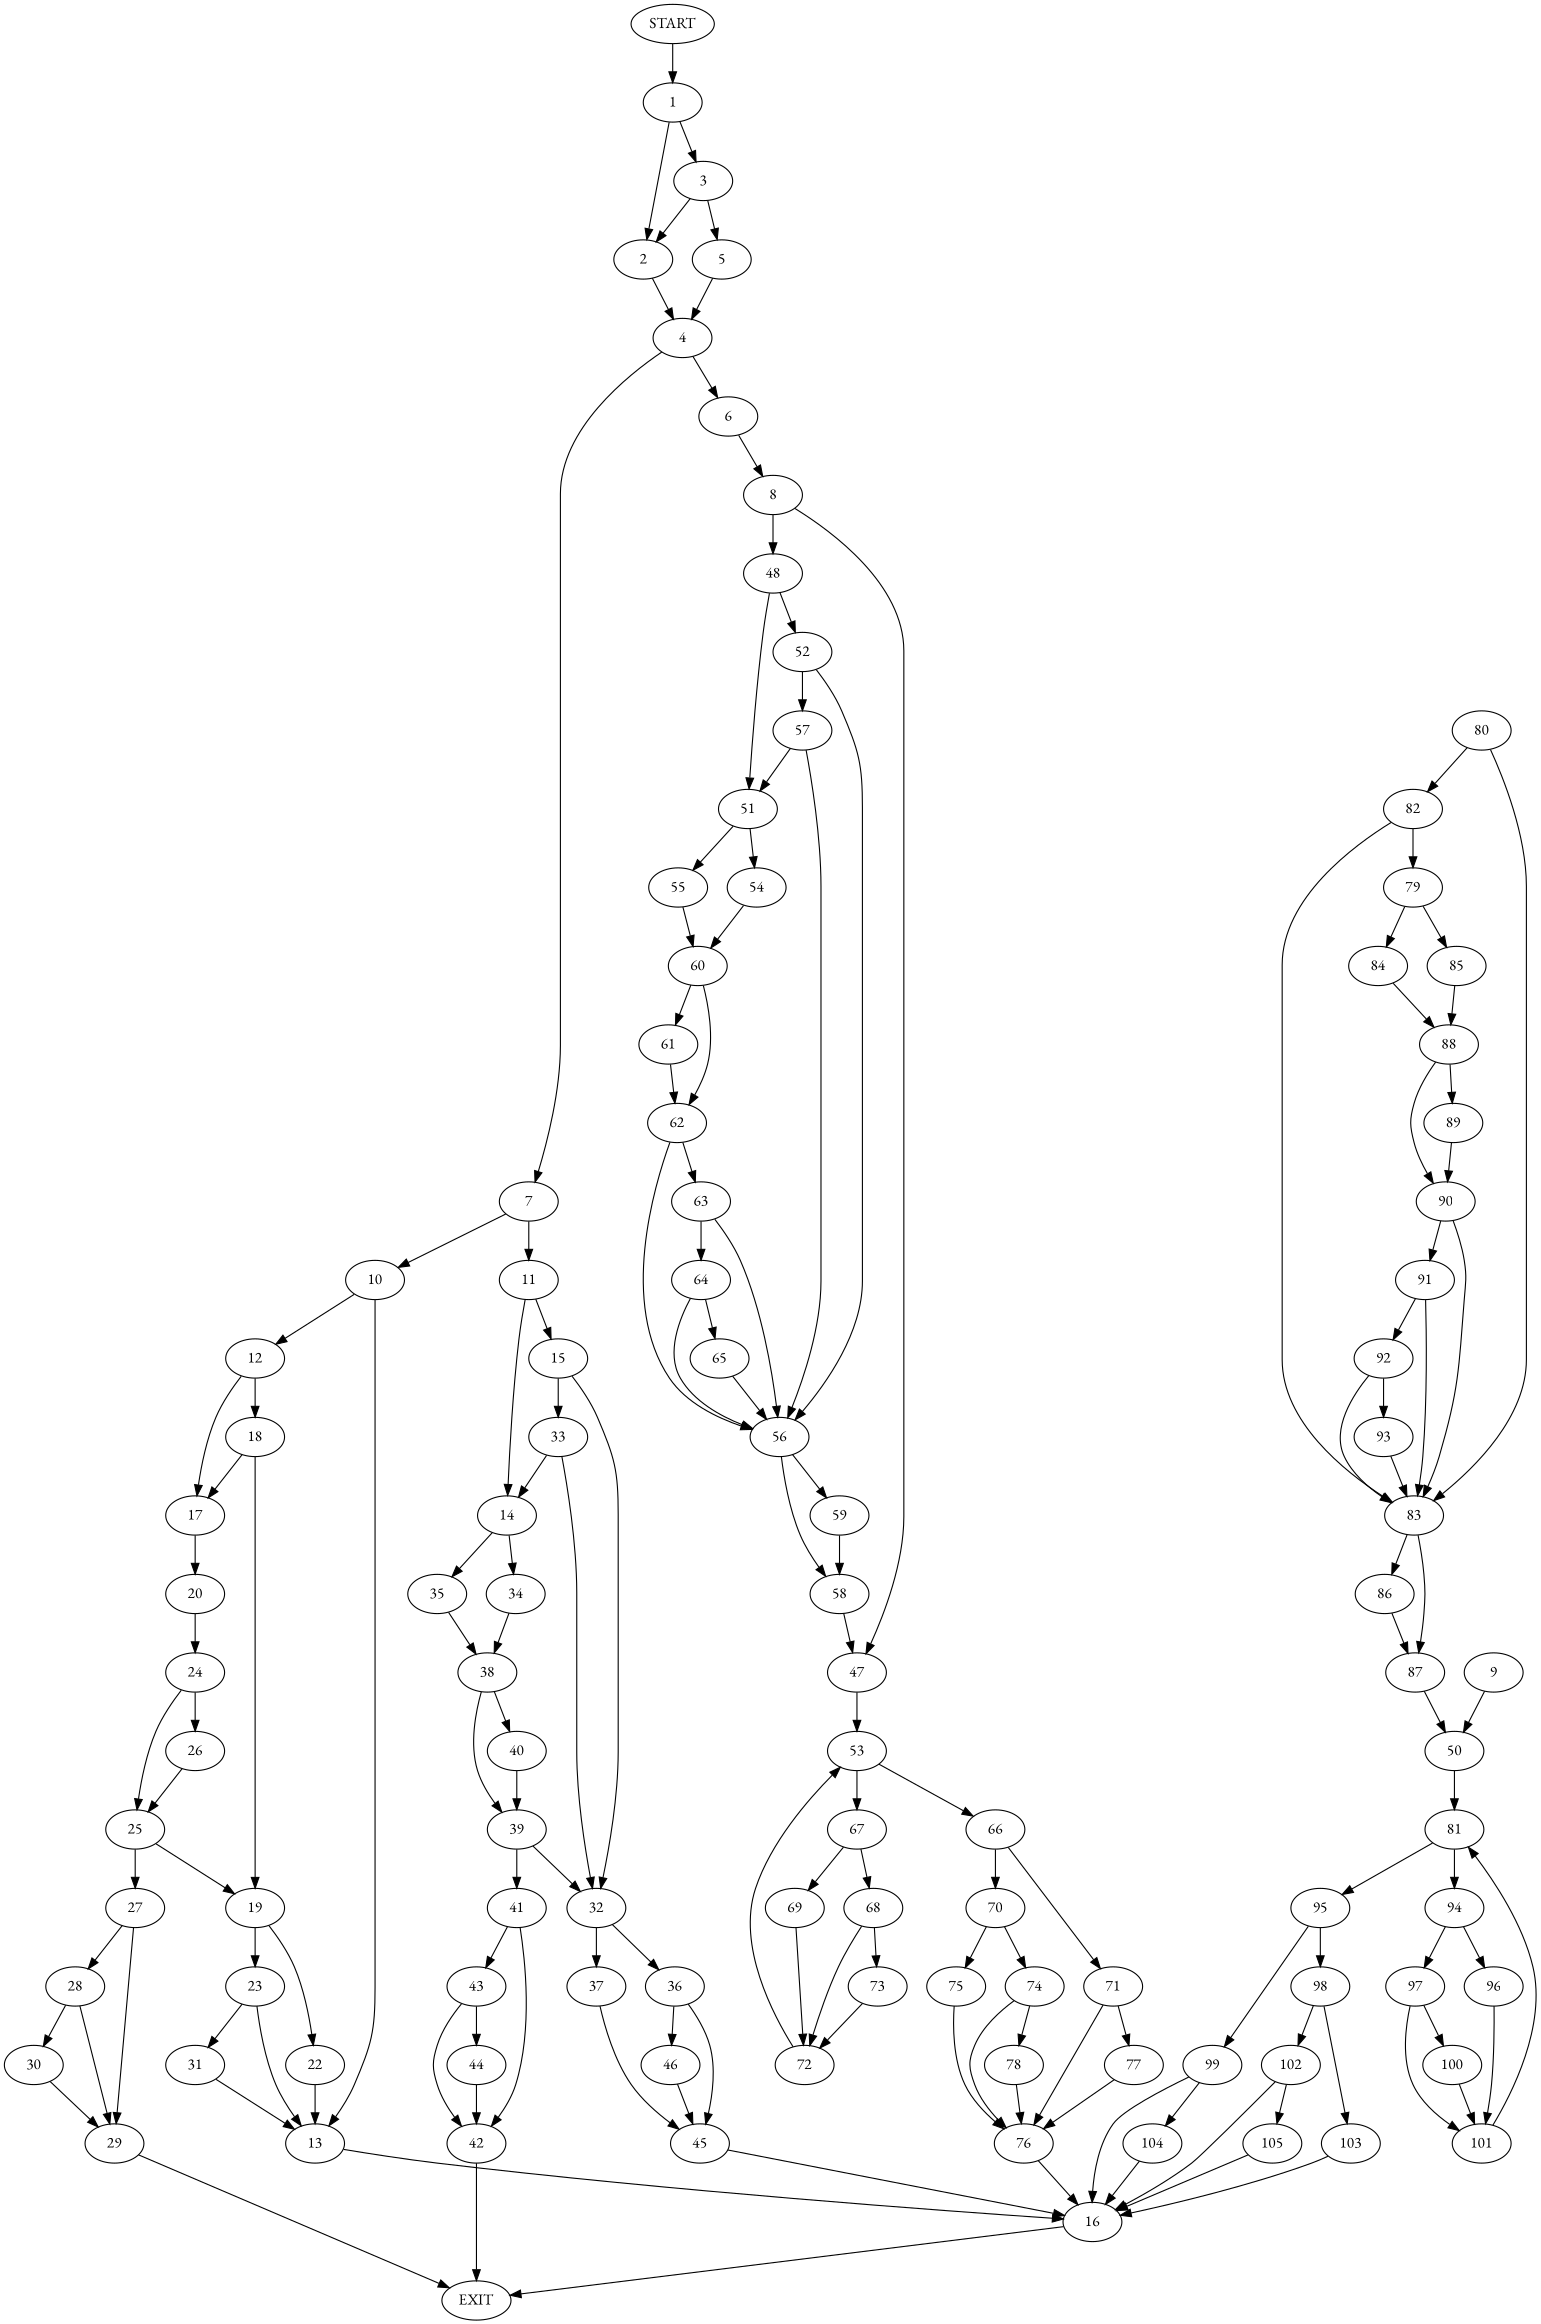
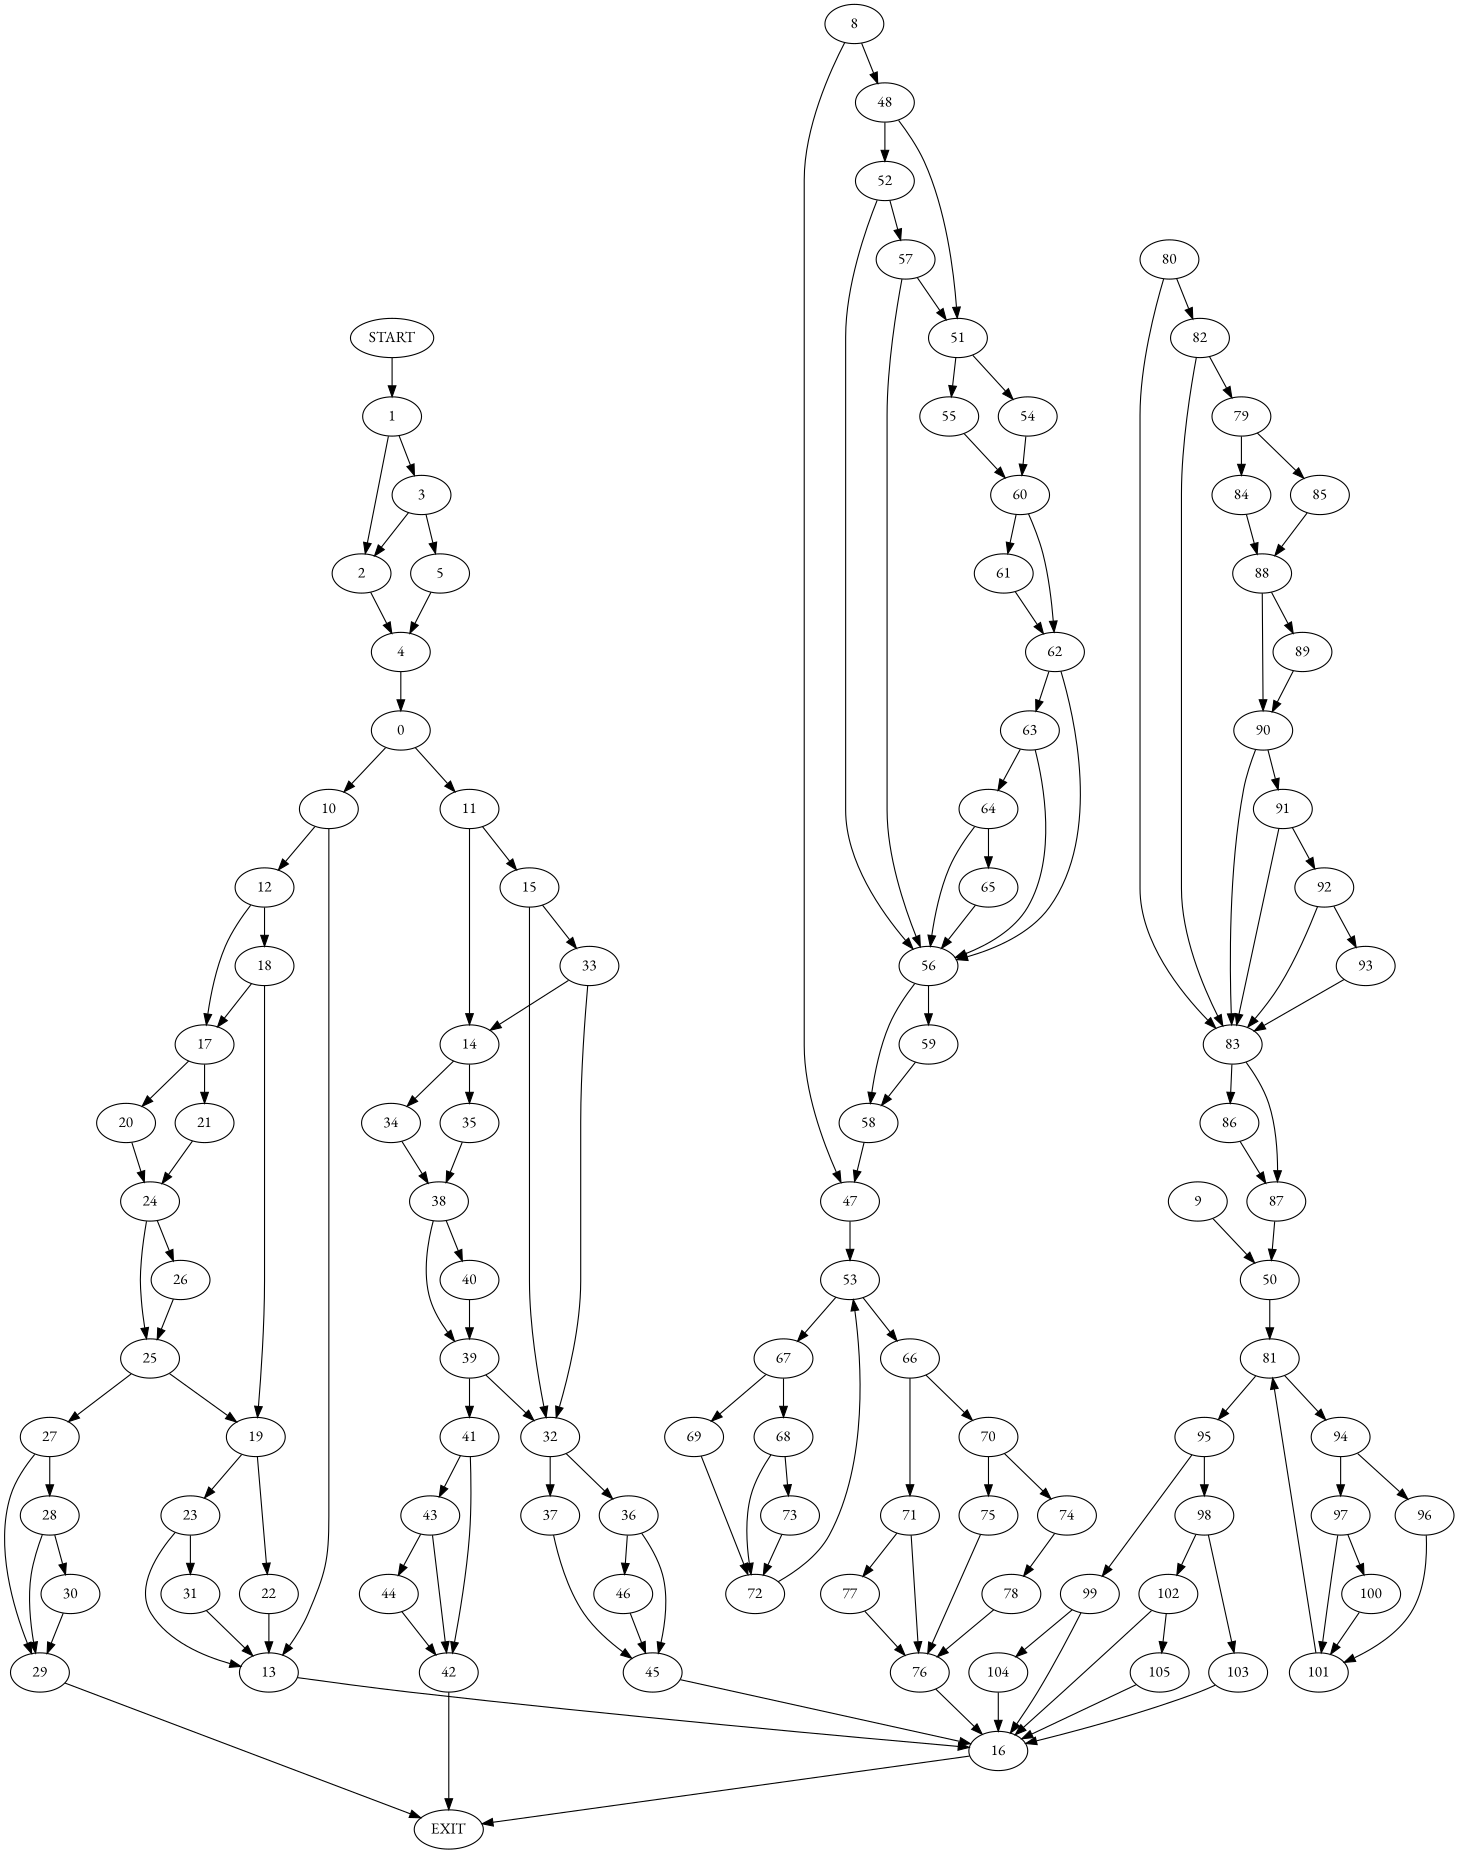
node "6": removed
node "21": added
node "7": label "7" -> "0"
edge "74" -> "76": removed
